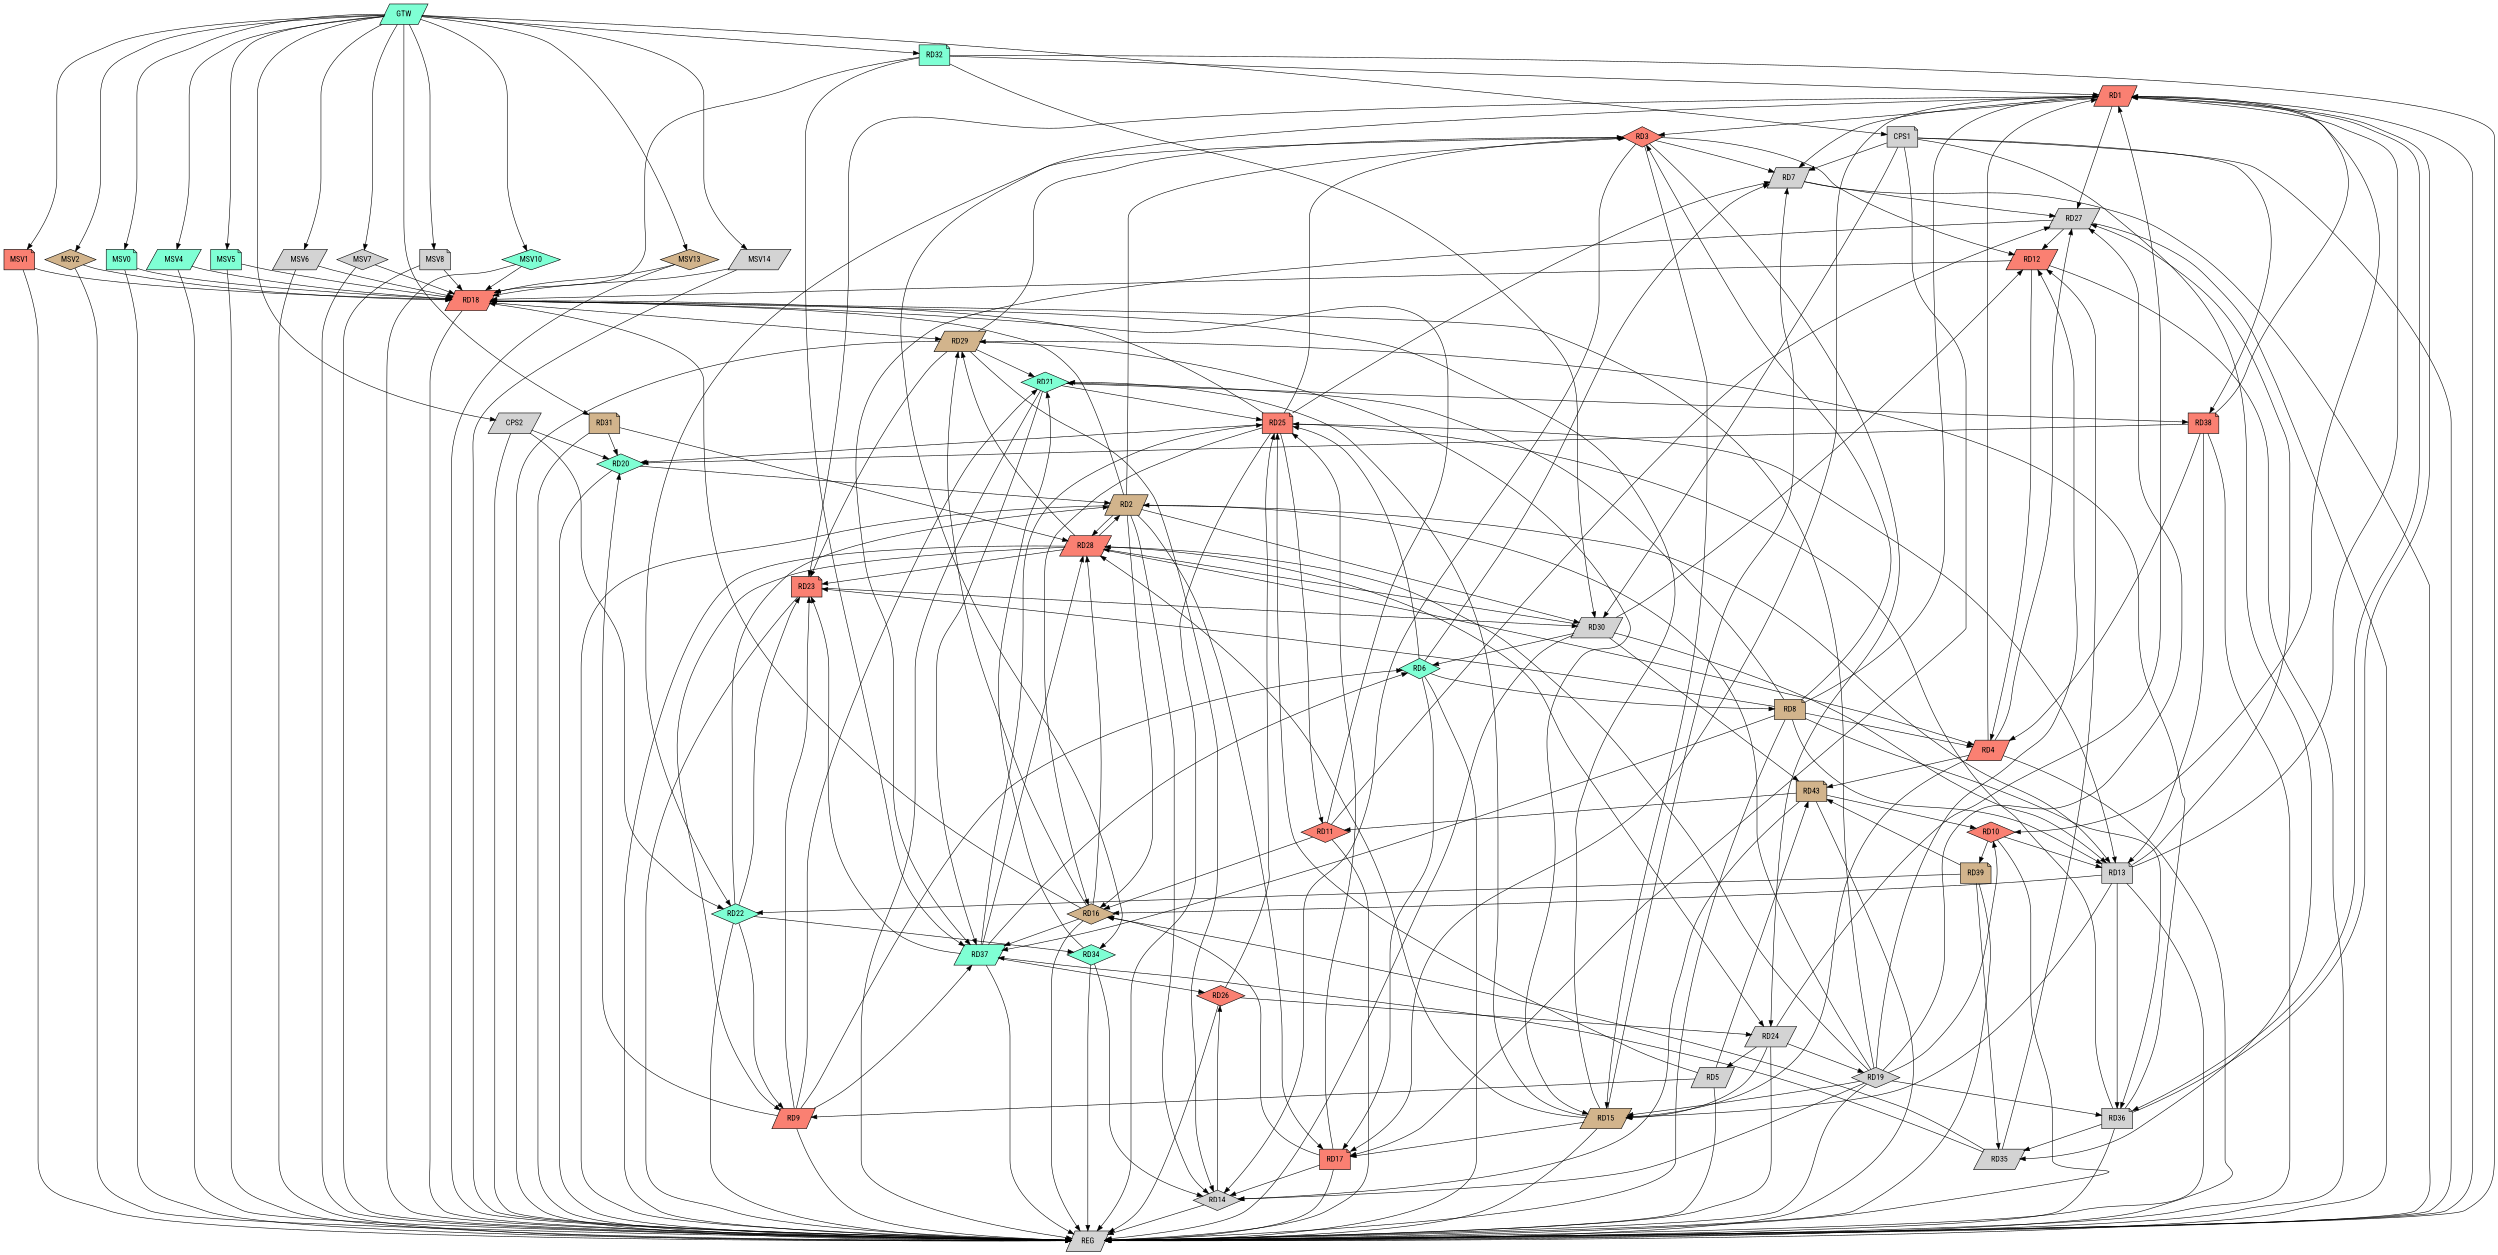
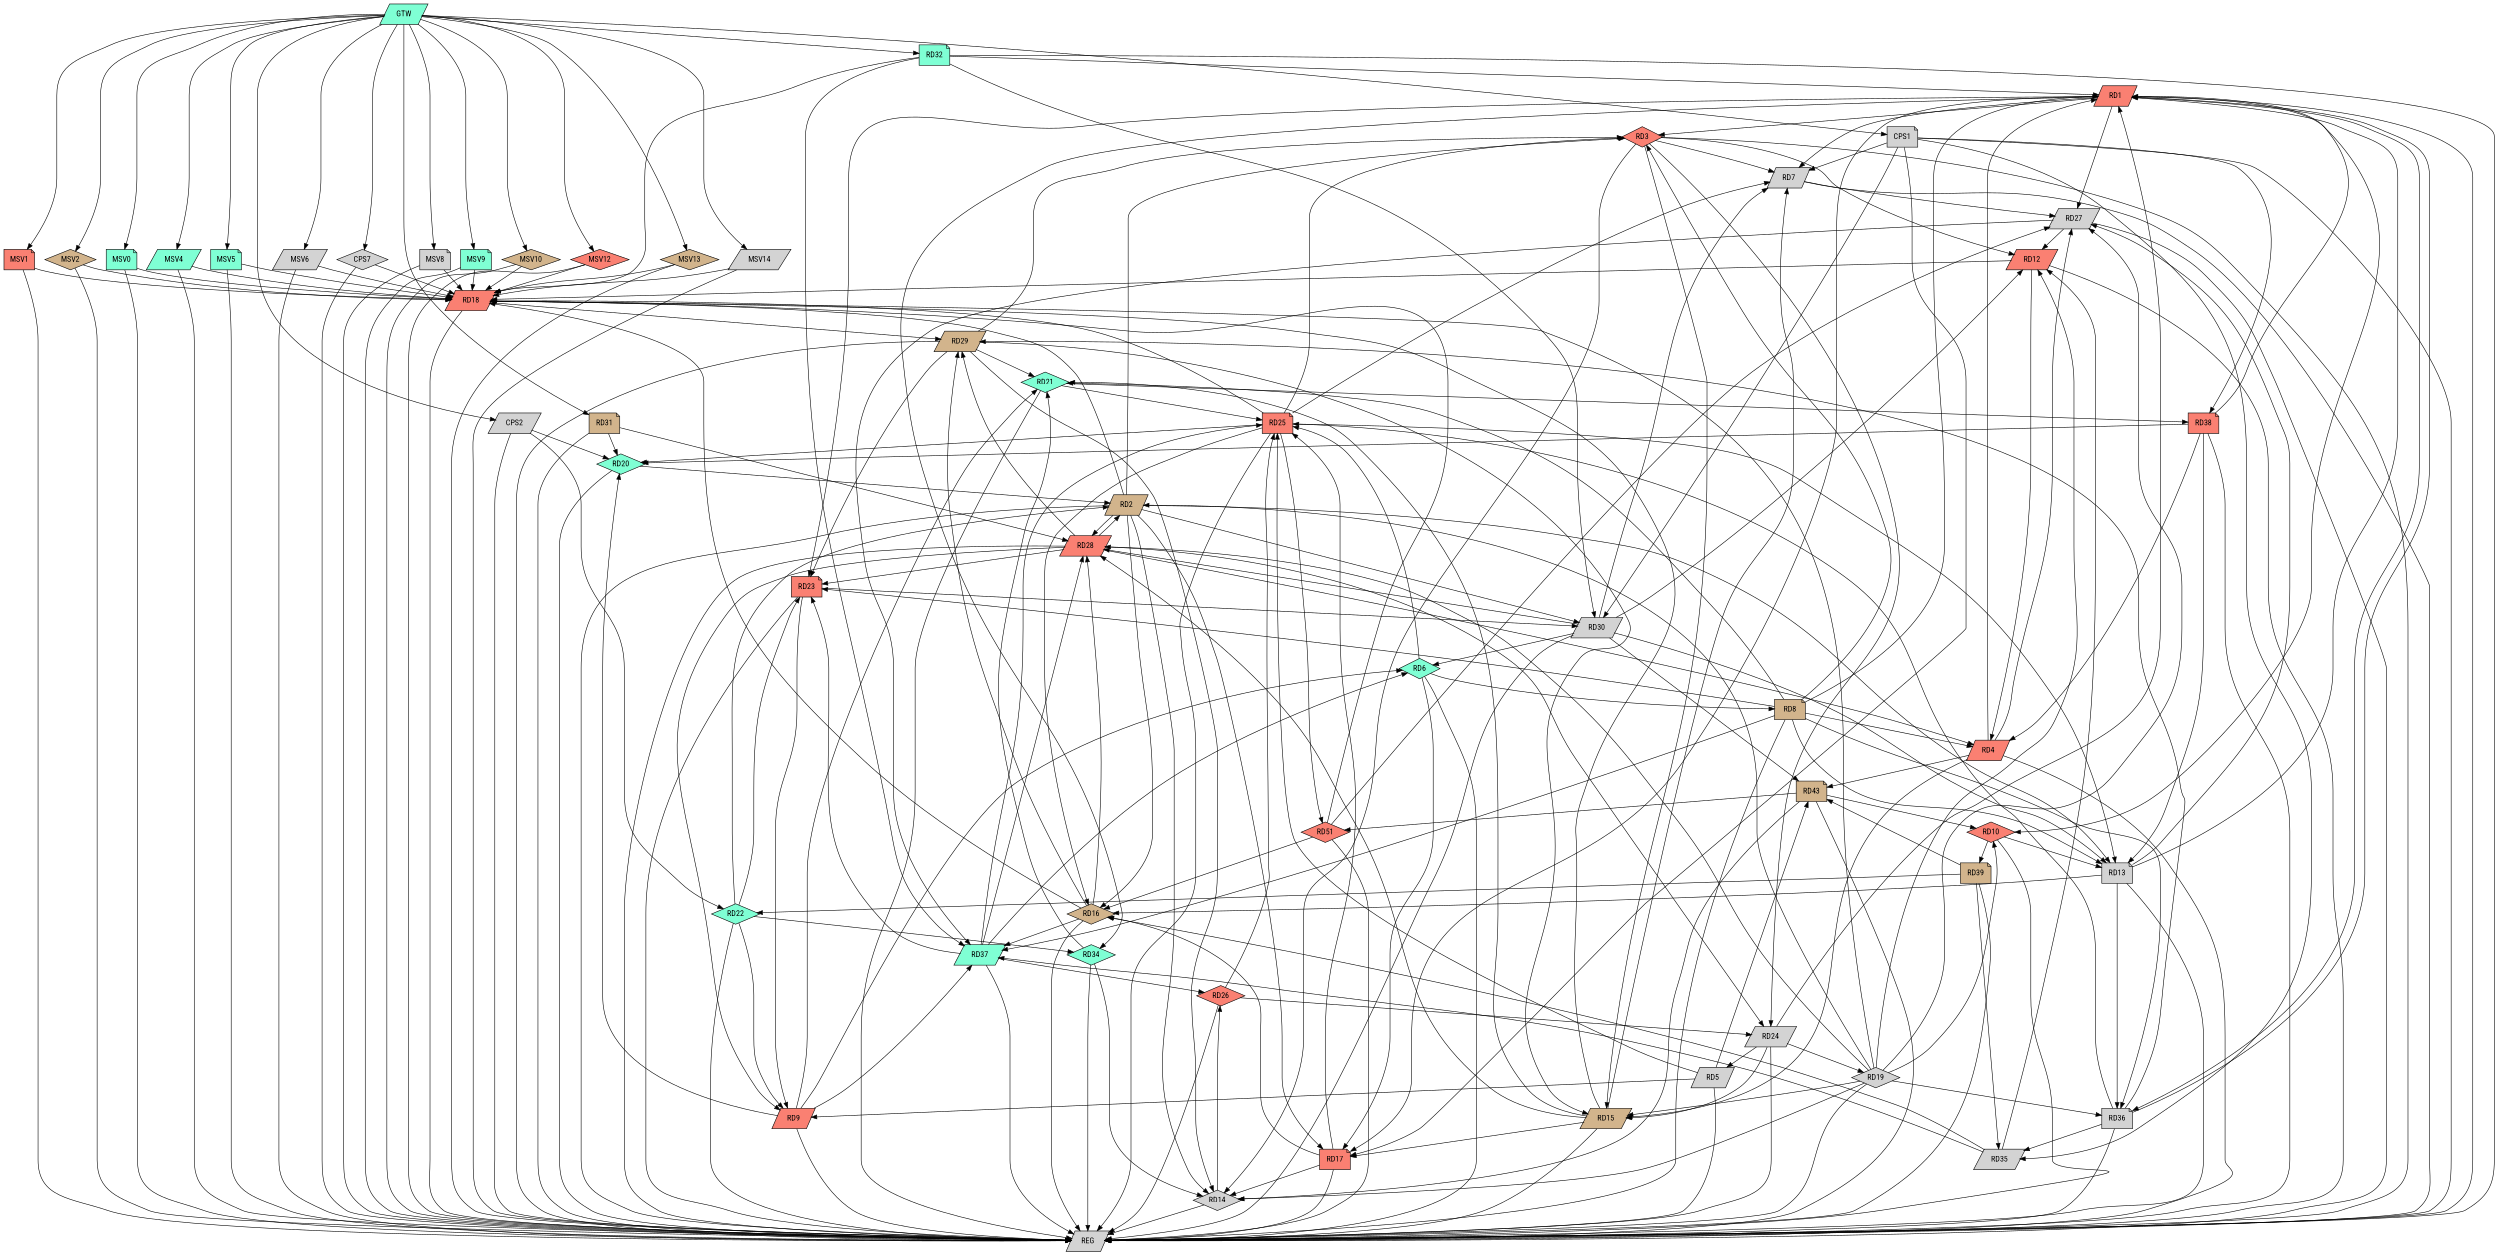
edge "RD3" -> "RD22": now "RD3" -> "REG"
node "MSV7": label "MSV7" -> "CPS7"
node "MSV9": added
node "MSV10": fillcolor aquamarine -> tan
node "MSV12": added
edge "RD6" -> "RD7": now "RD30" -> "RD7"
edge "RD21" -> "RD37": removed
node "RD11": label "RD11" -> "RD51"
edge "RD9" -> "RD23": reversed
edge "RD13" -> "RD15": removed
